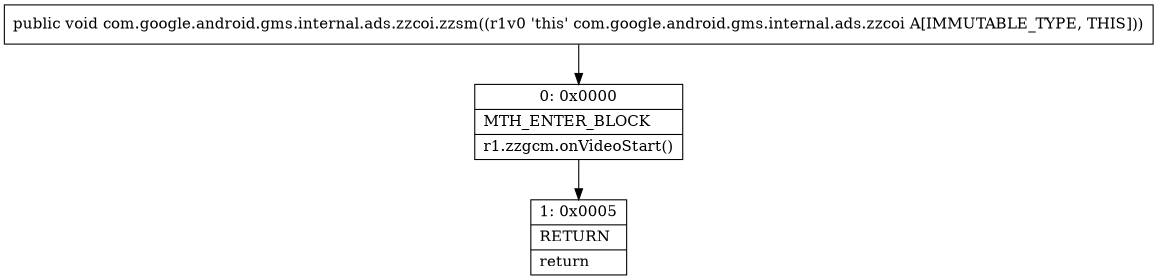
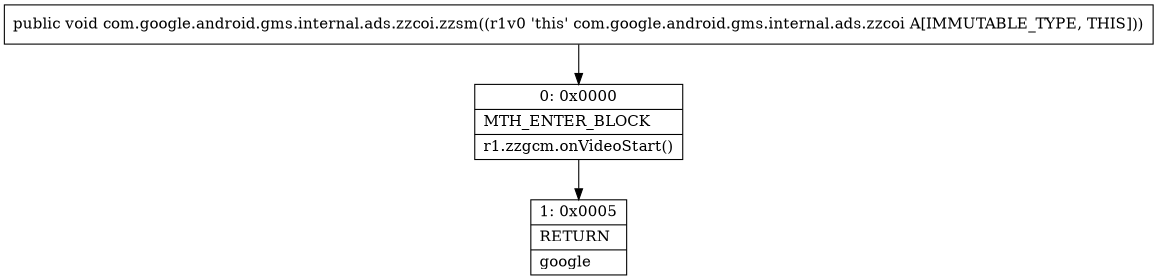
node "1: 0x0005": text "return" -> "google"
